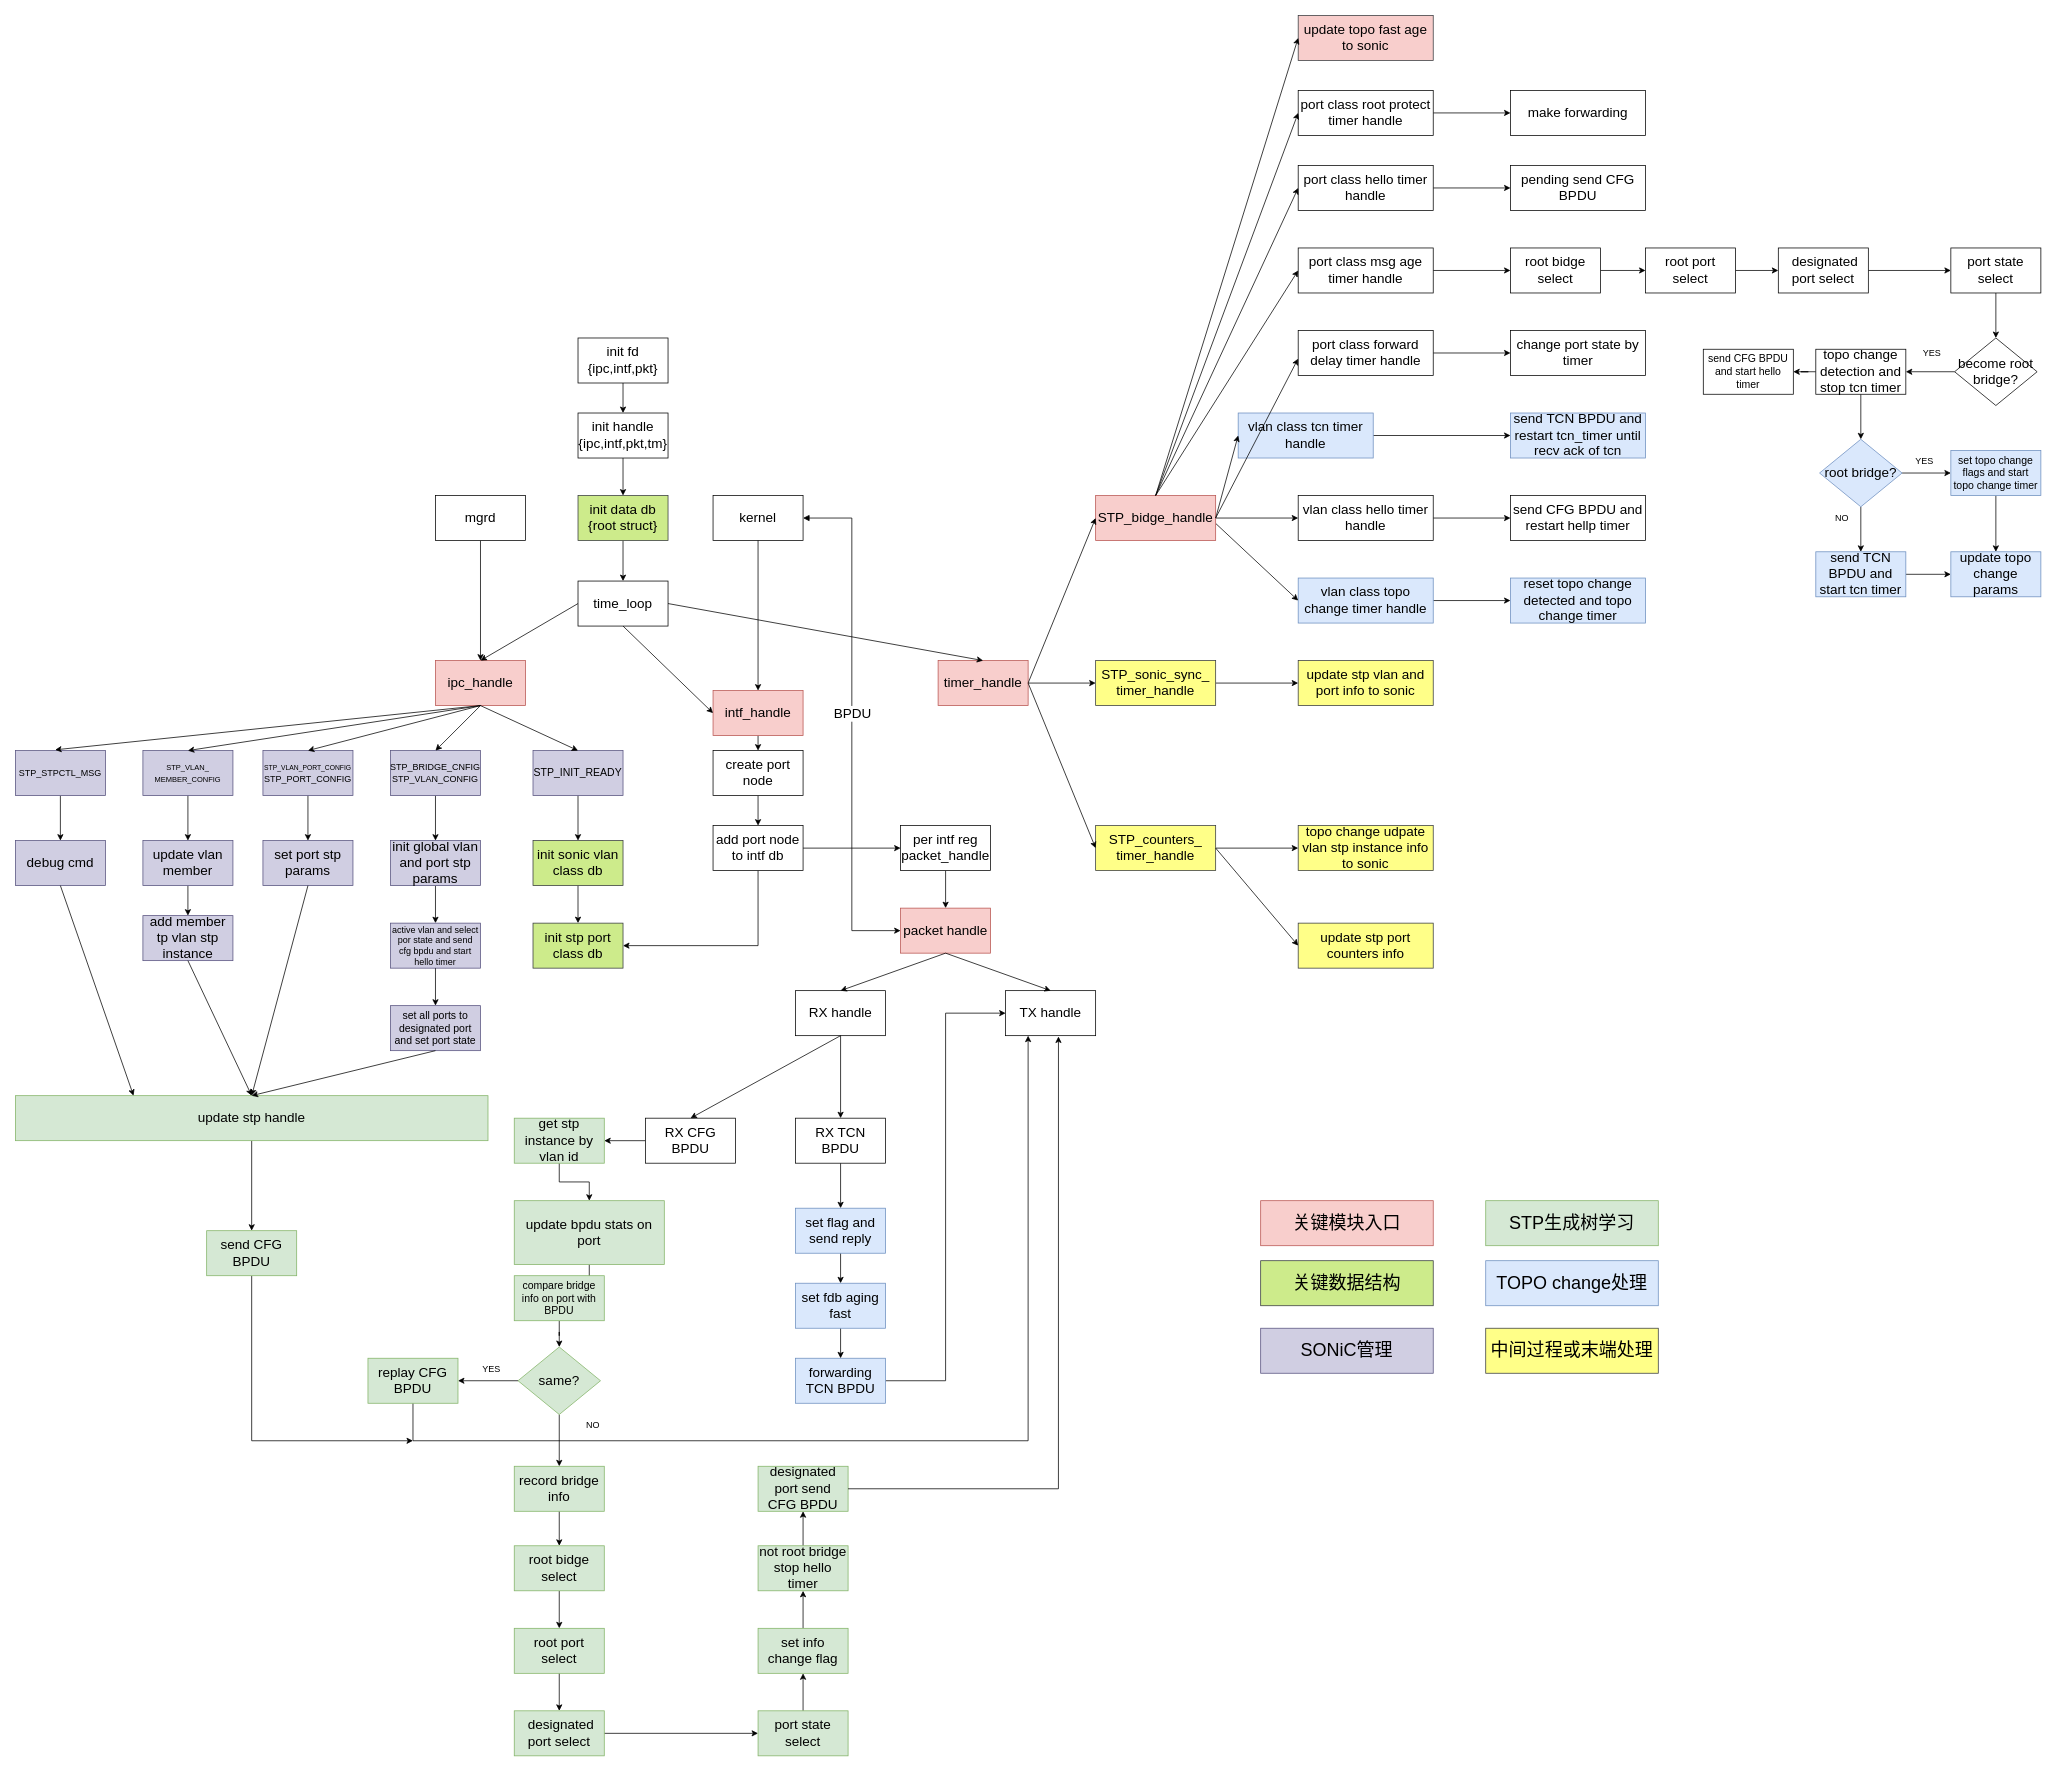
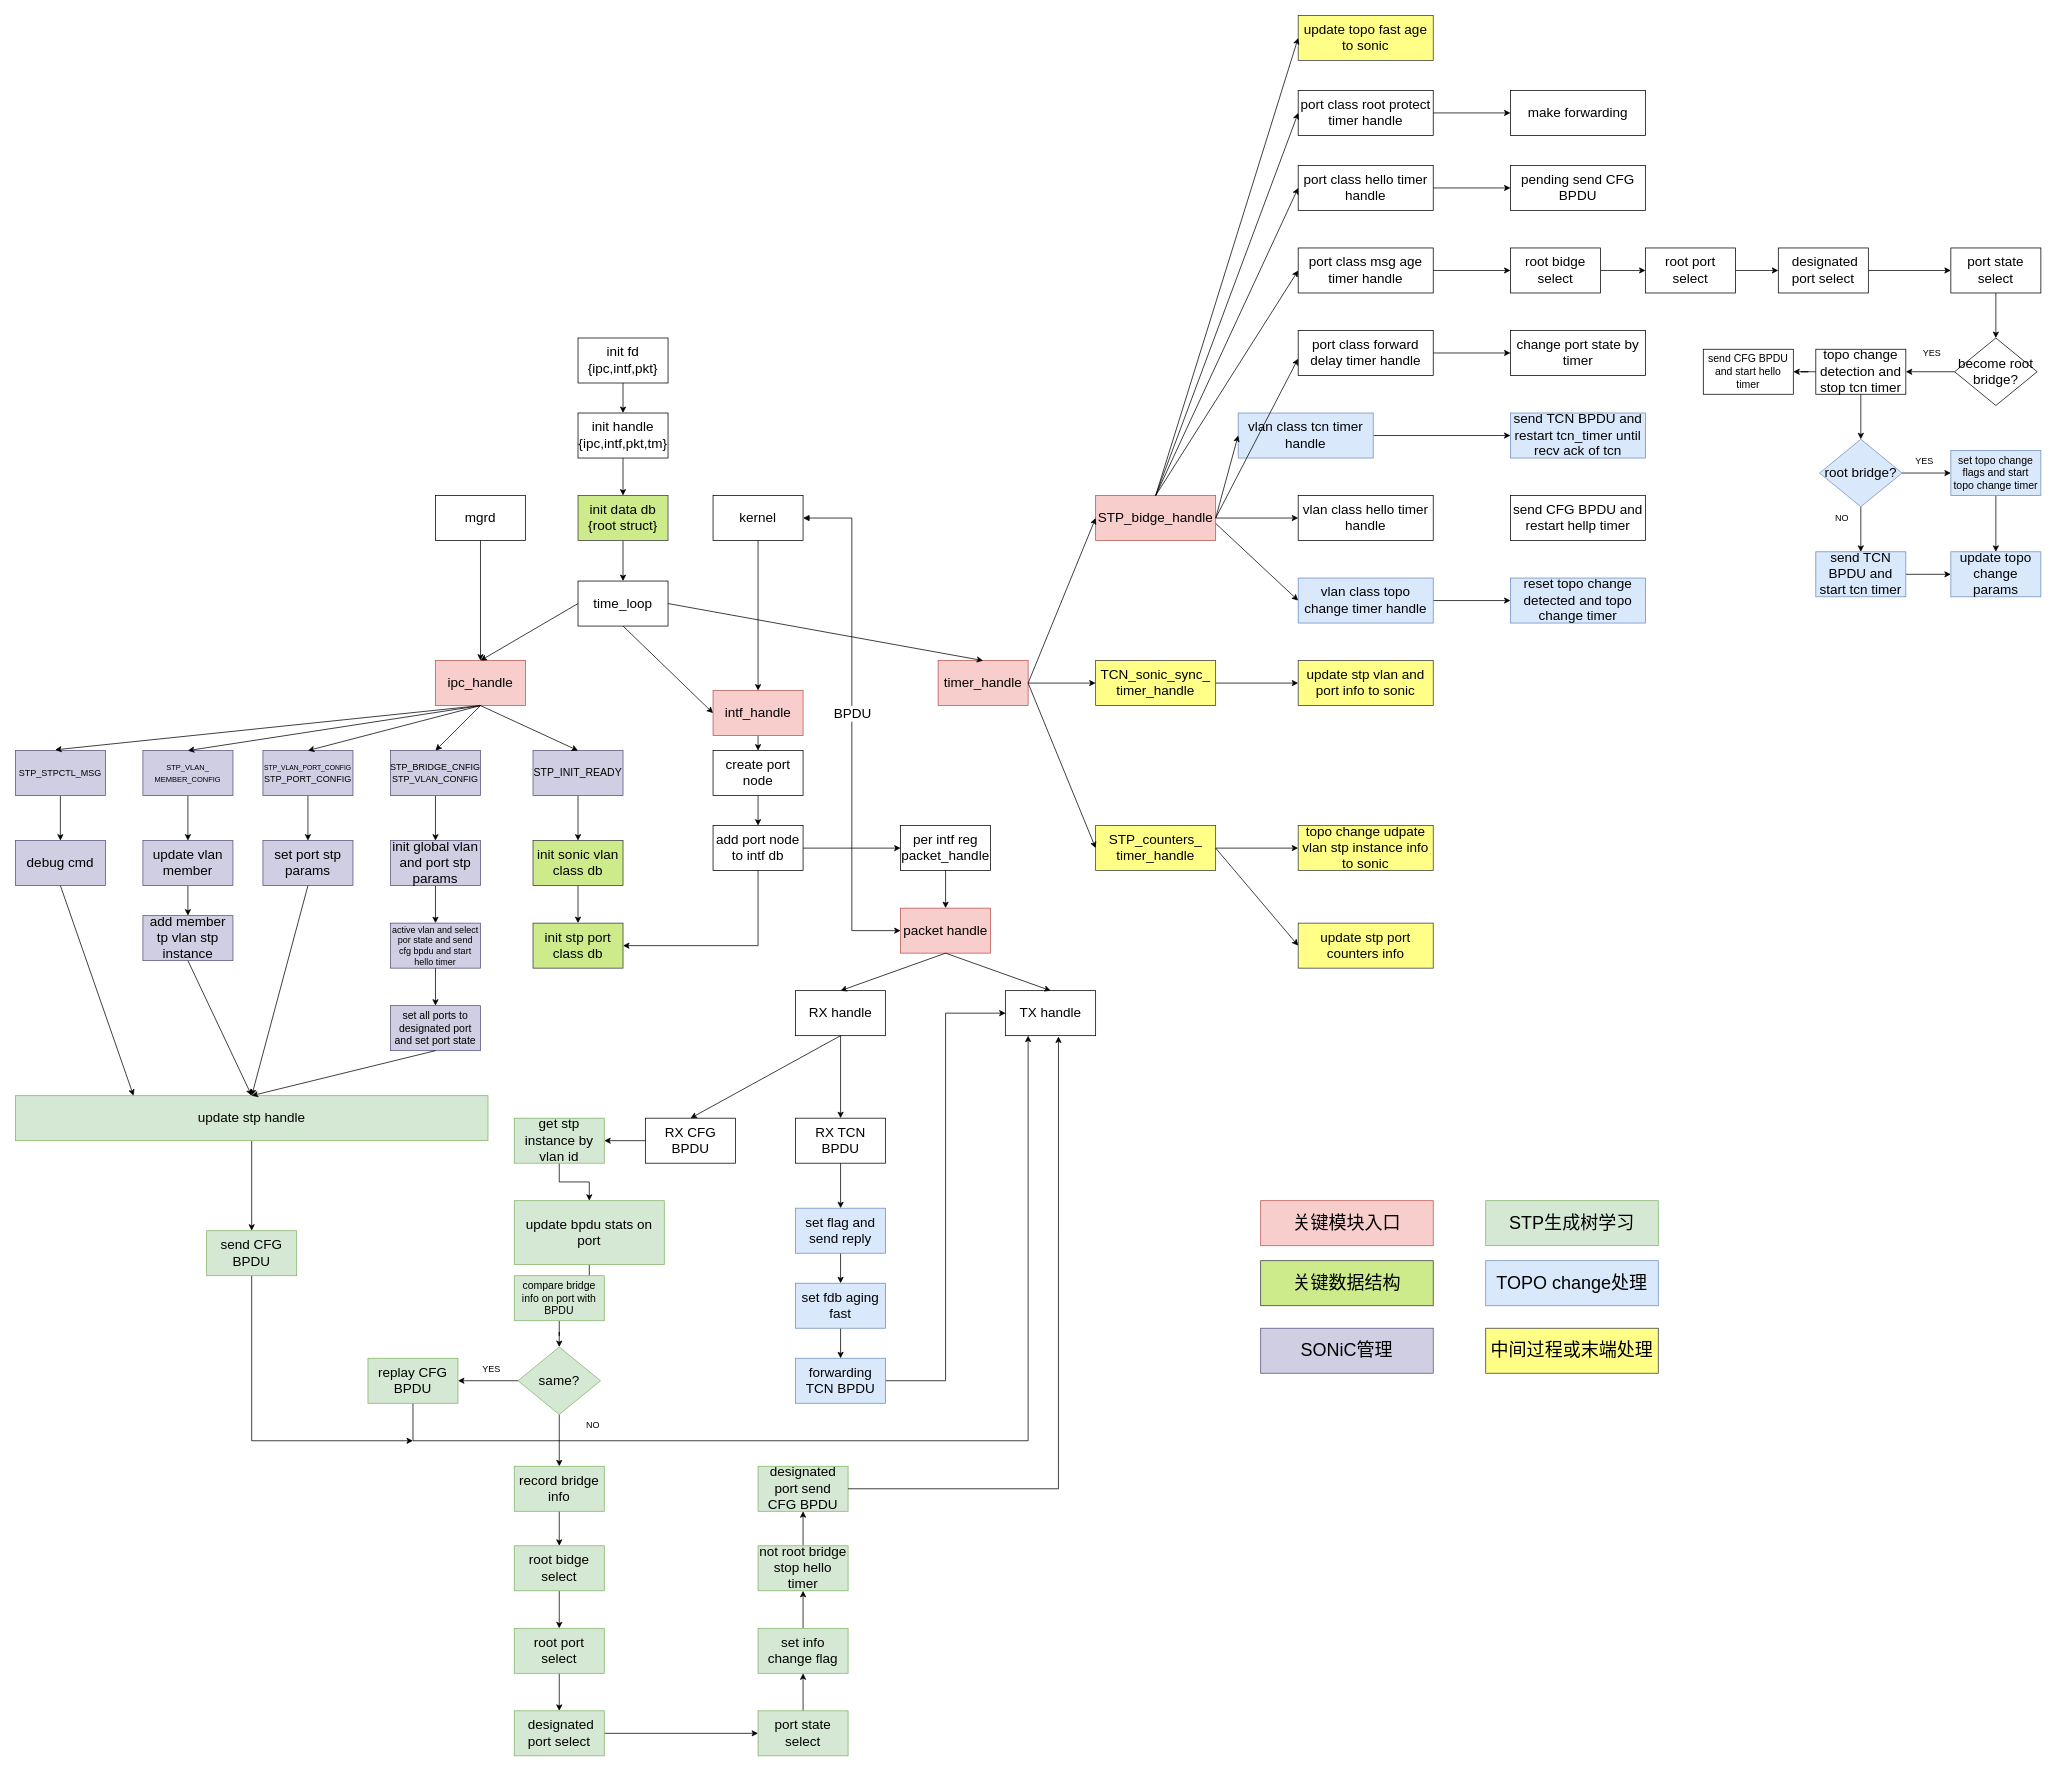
node "update topo fast age to sonic": fillcolor #f8cecc -> #ffff88
edge "vlan class hello timer handle" -> "send CFG BPDU and restart hellp timer": removed
node "STP_sonic_sync_ timer_handle": label "STP_sonic_sync_ timer_handle" -> "TCN_sonic_sync_ timer_handle"
